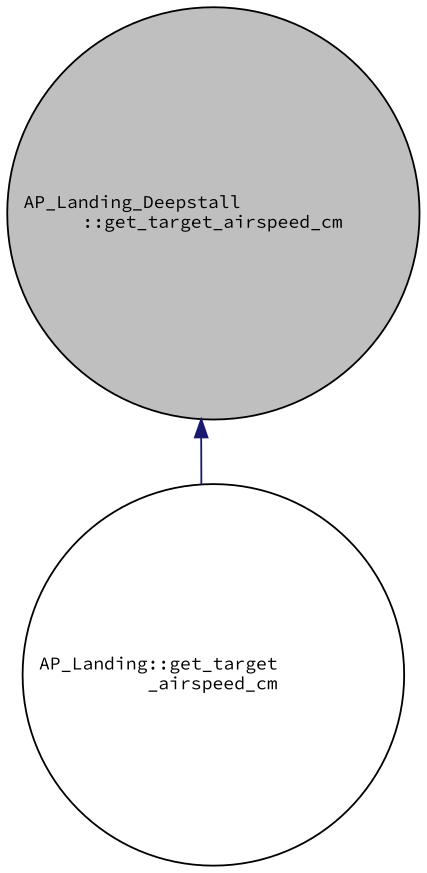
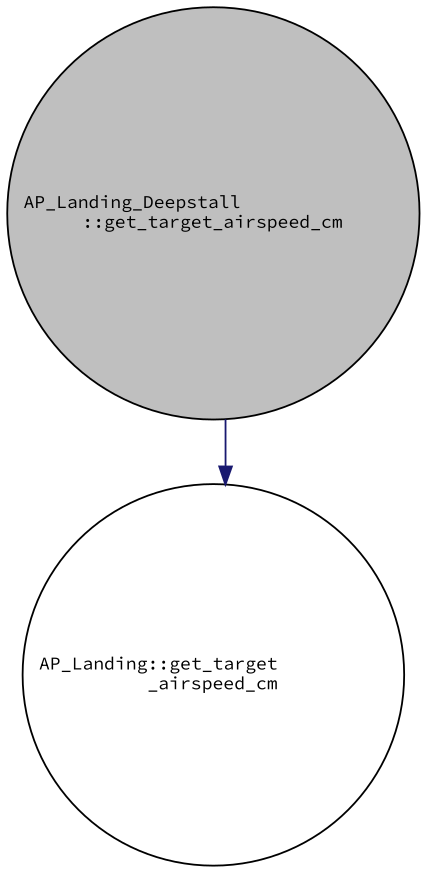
edge "AP_Landing::get_target _airspeed_cm" -> "AP_Landing_Deepstall ::get_target_airspeed_cm": reversed
